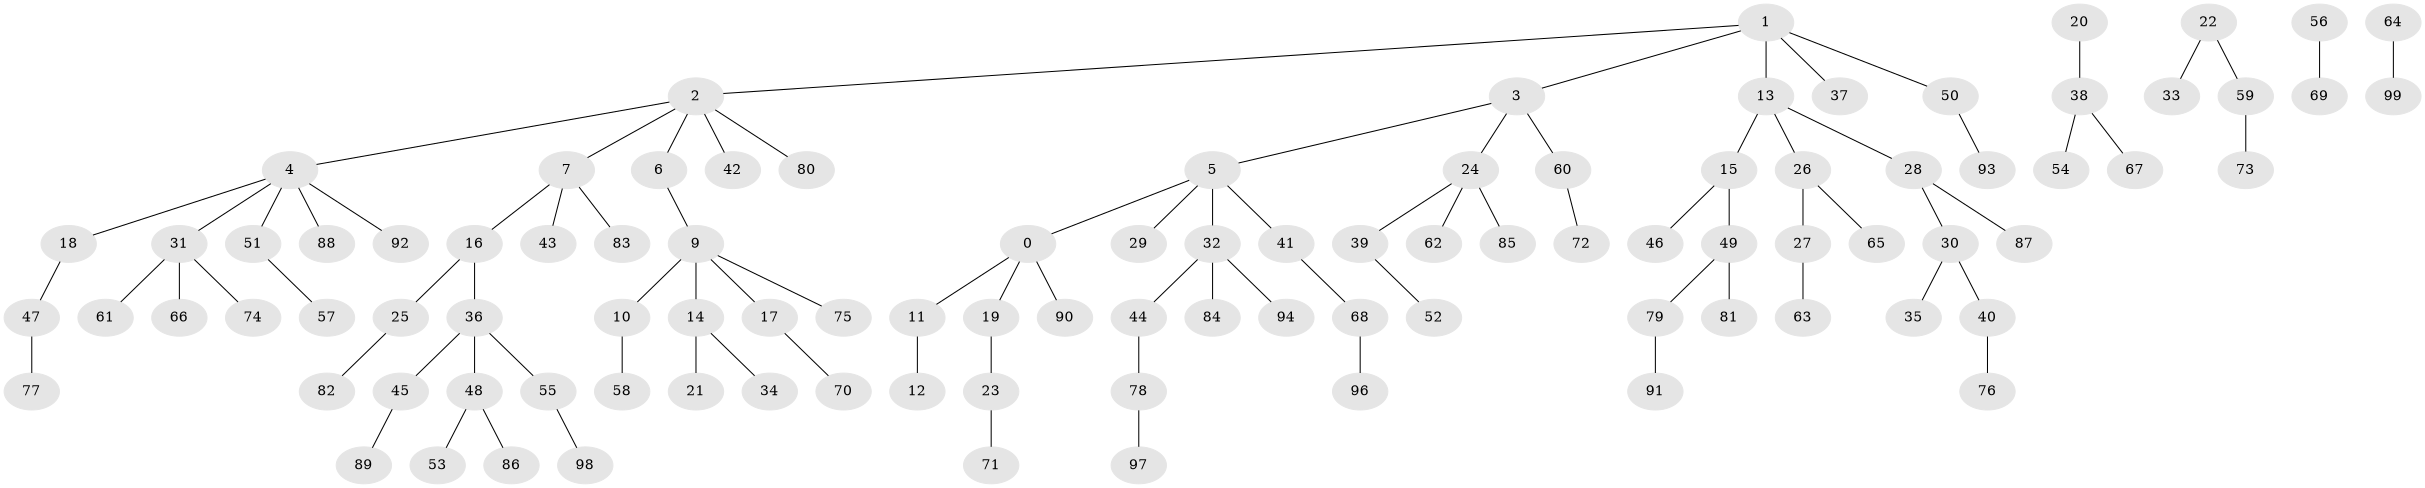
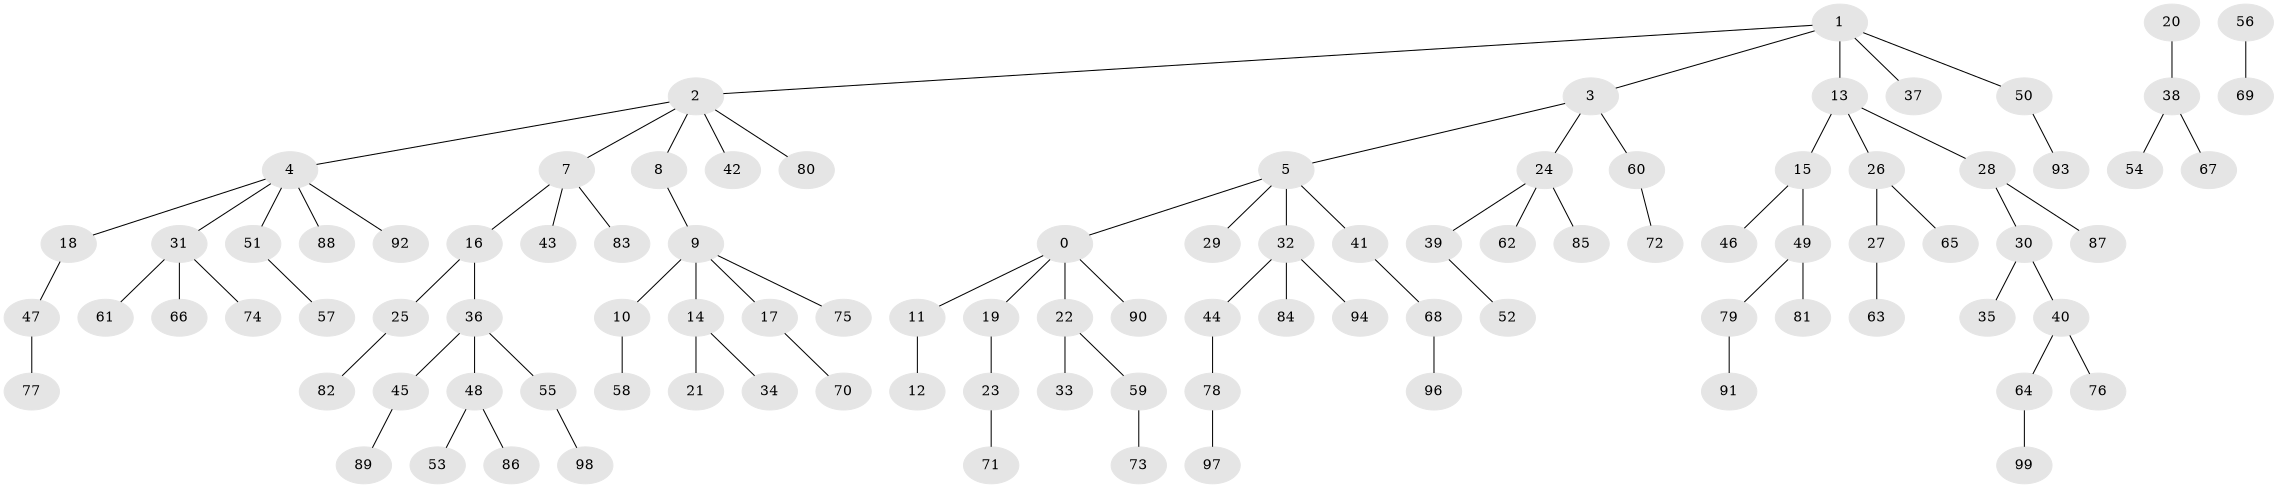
node "6": label "6" -> "8"
edge "0" -- "22": added
edge "40" -- "64": added
